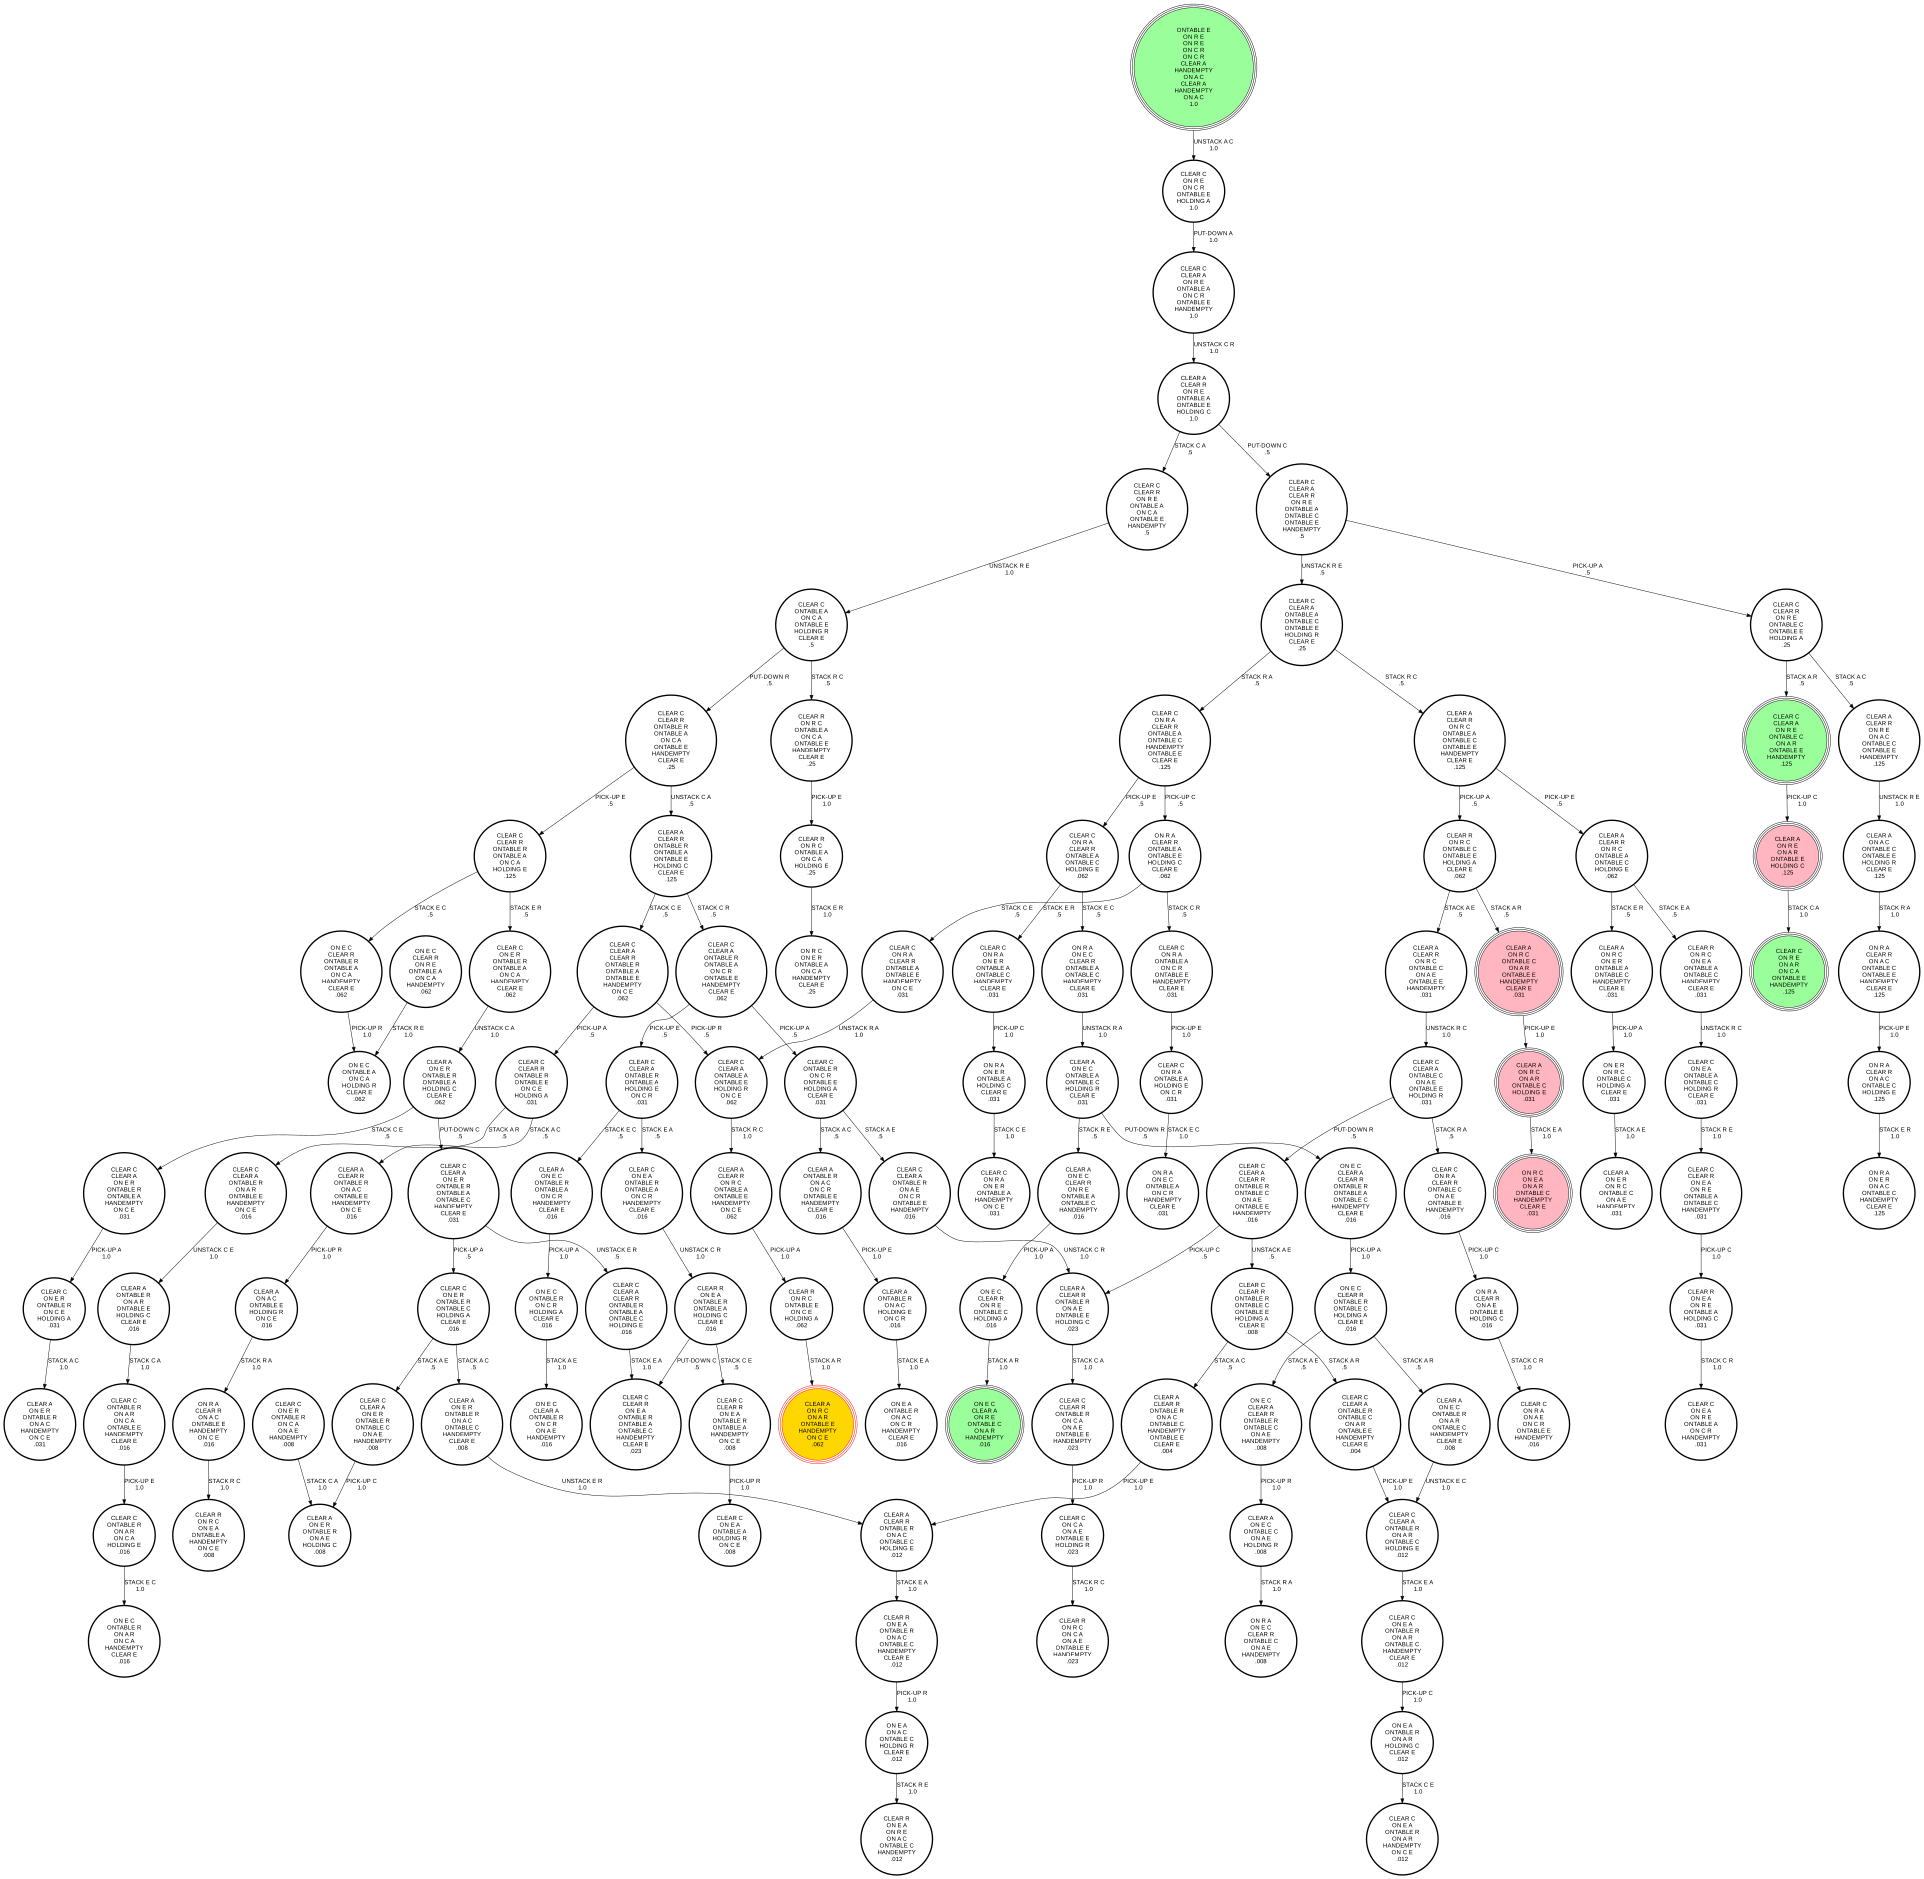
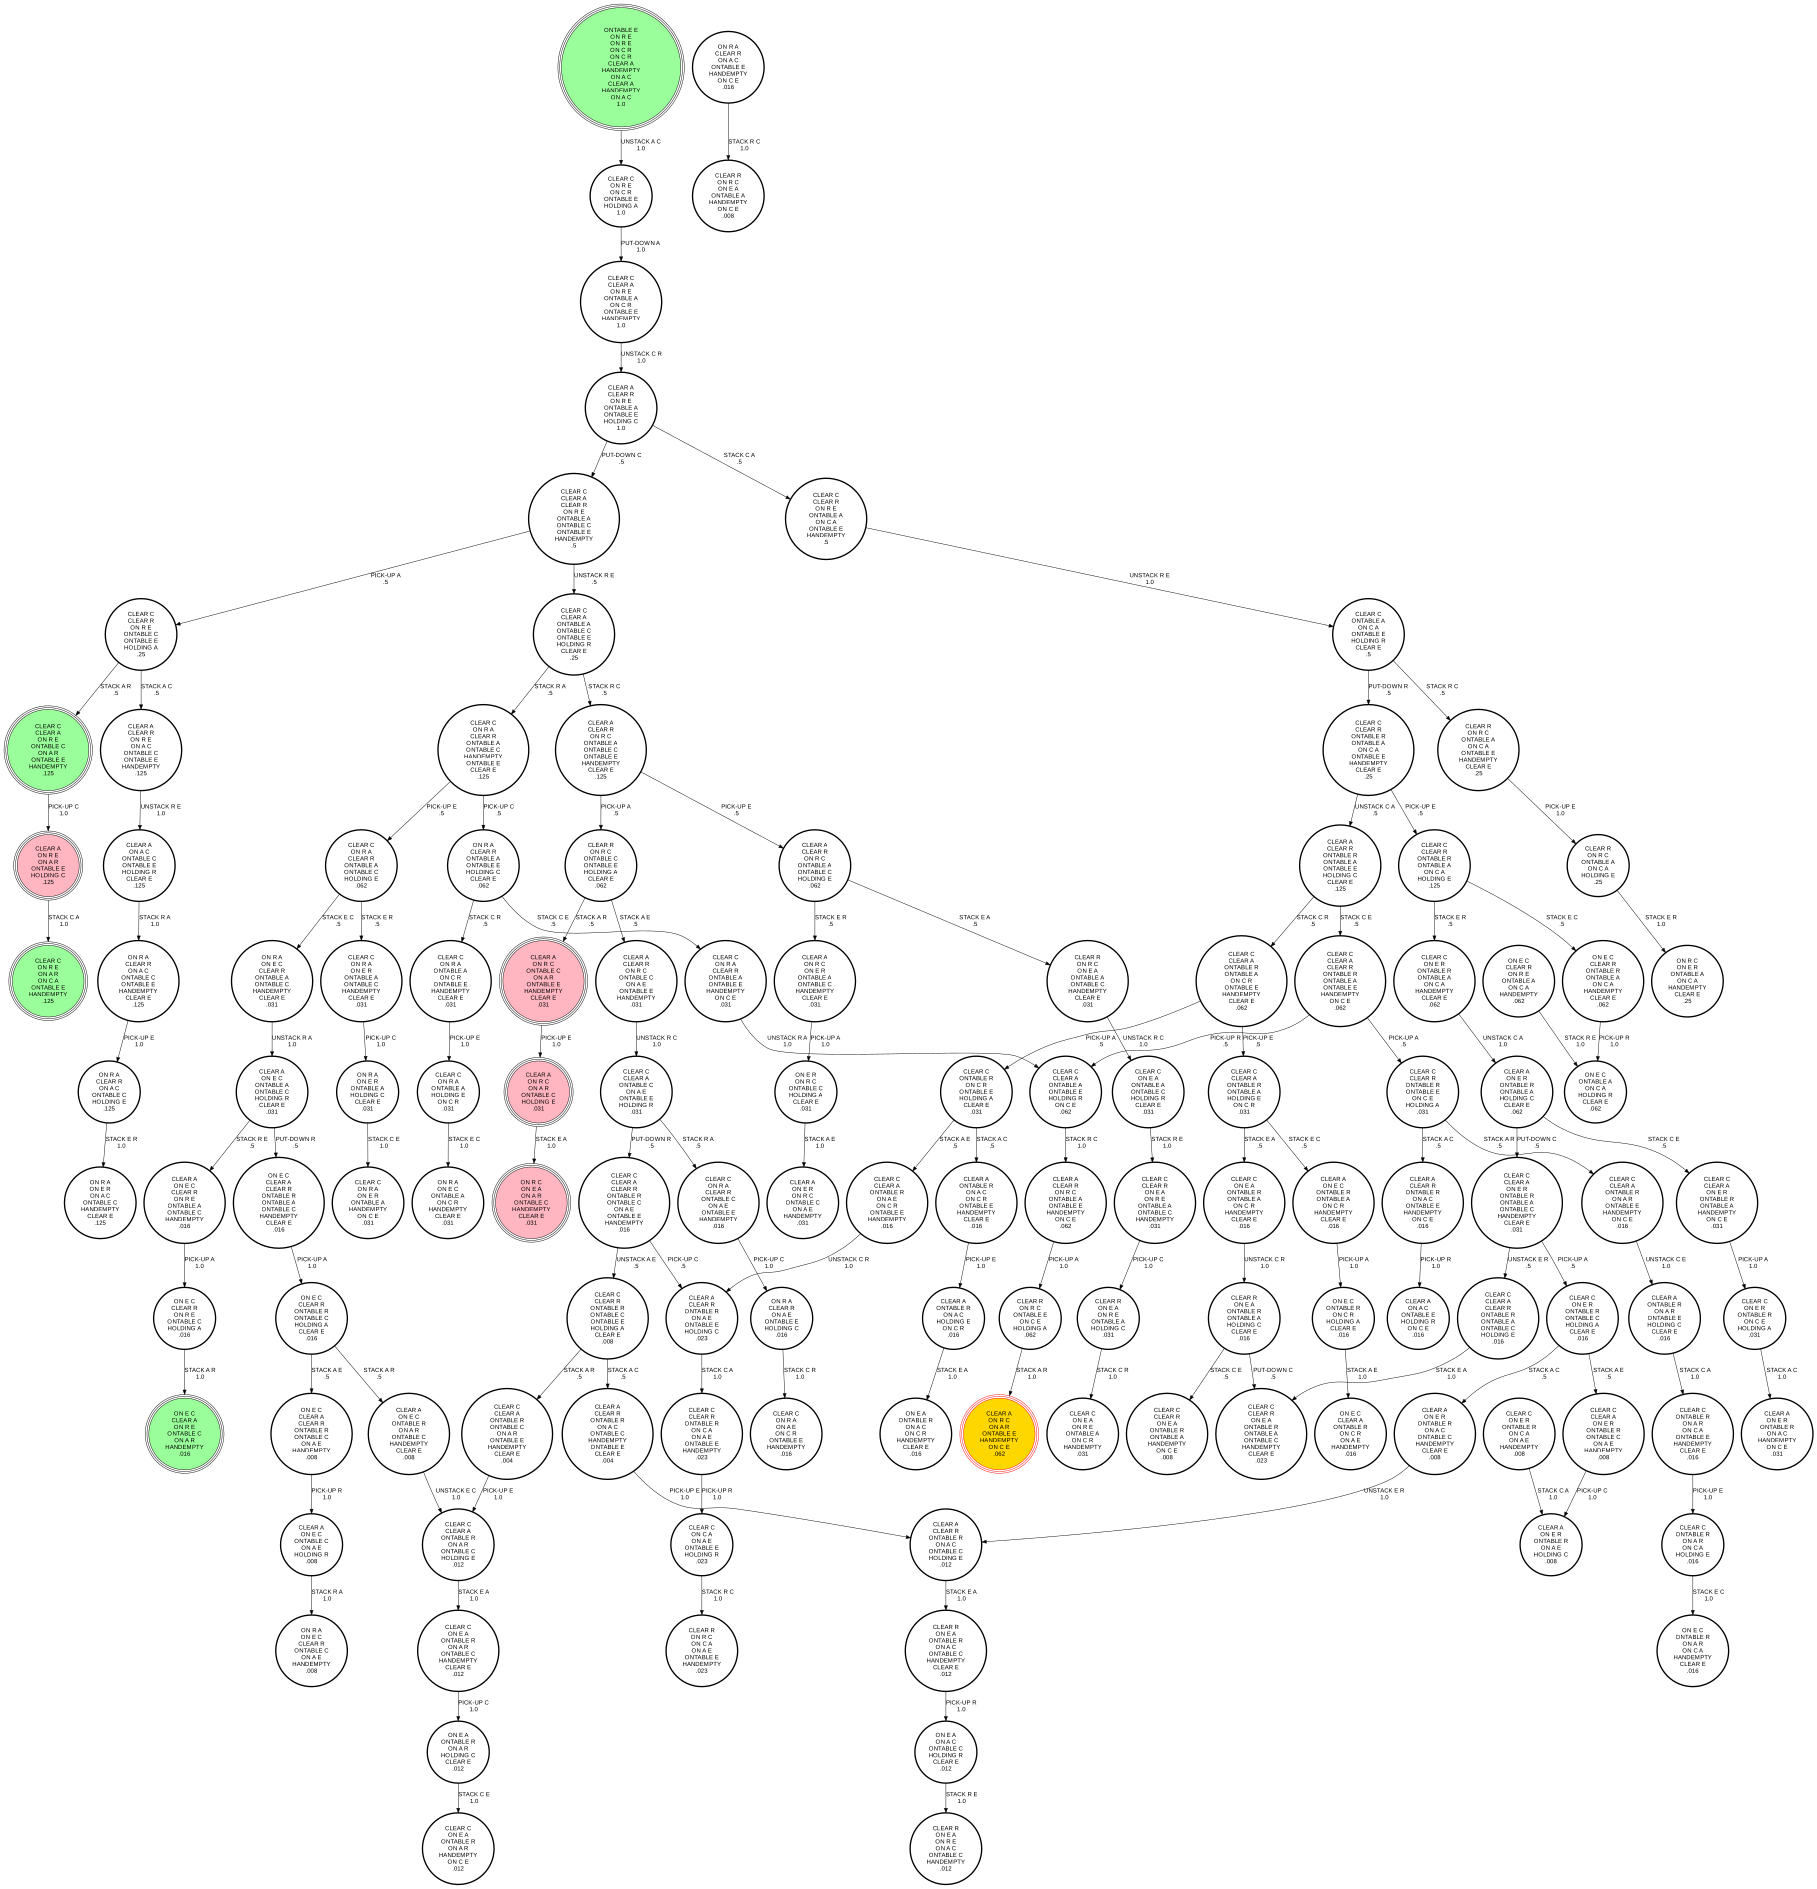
edge "CLEAR A ON A C ONTABLE E HOLDING R ON C E .016" -> "ON R A CLEAR R ON A C ONTABLE E HANDEMPTY ON C E .016": removed, label "STACK R A 1.0"
node "CLEAR C ON E A ONTABLE A HOLDING R ON C E .008": removed
